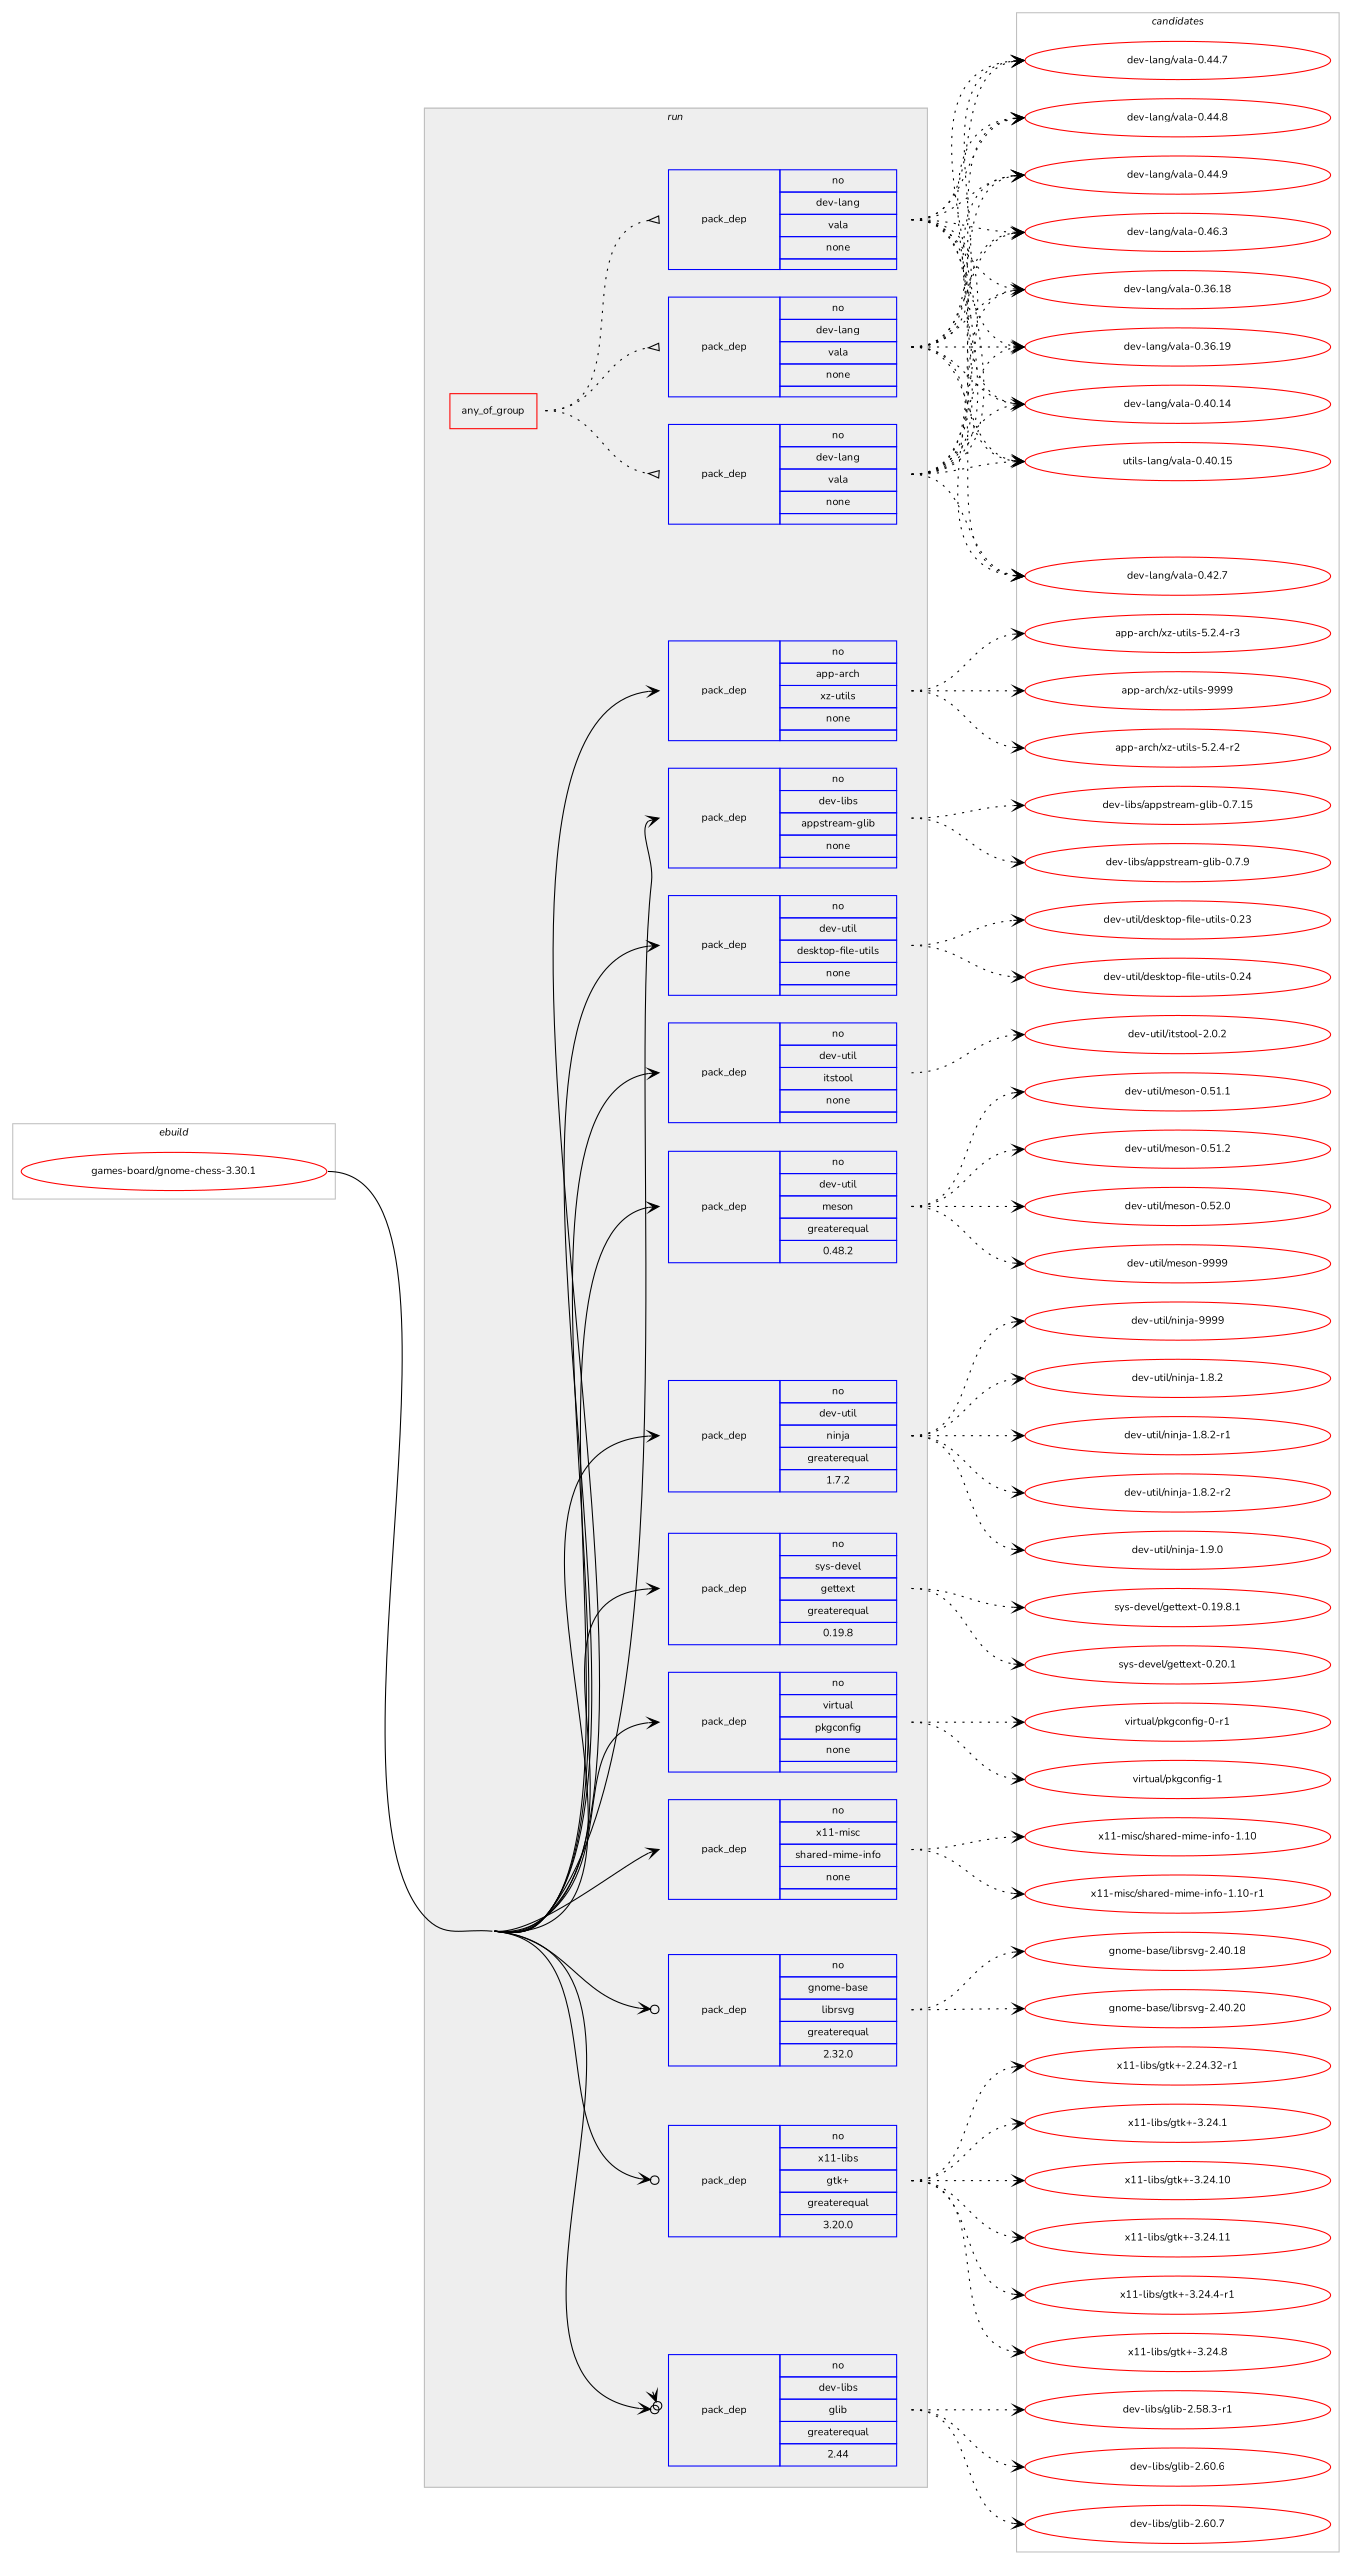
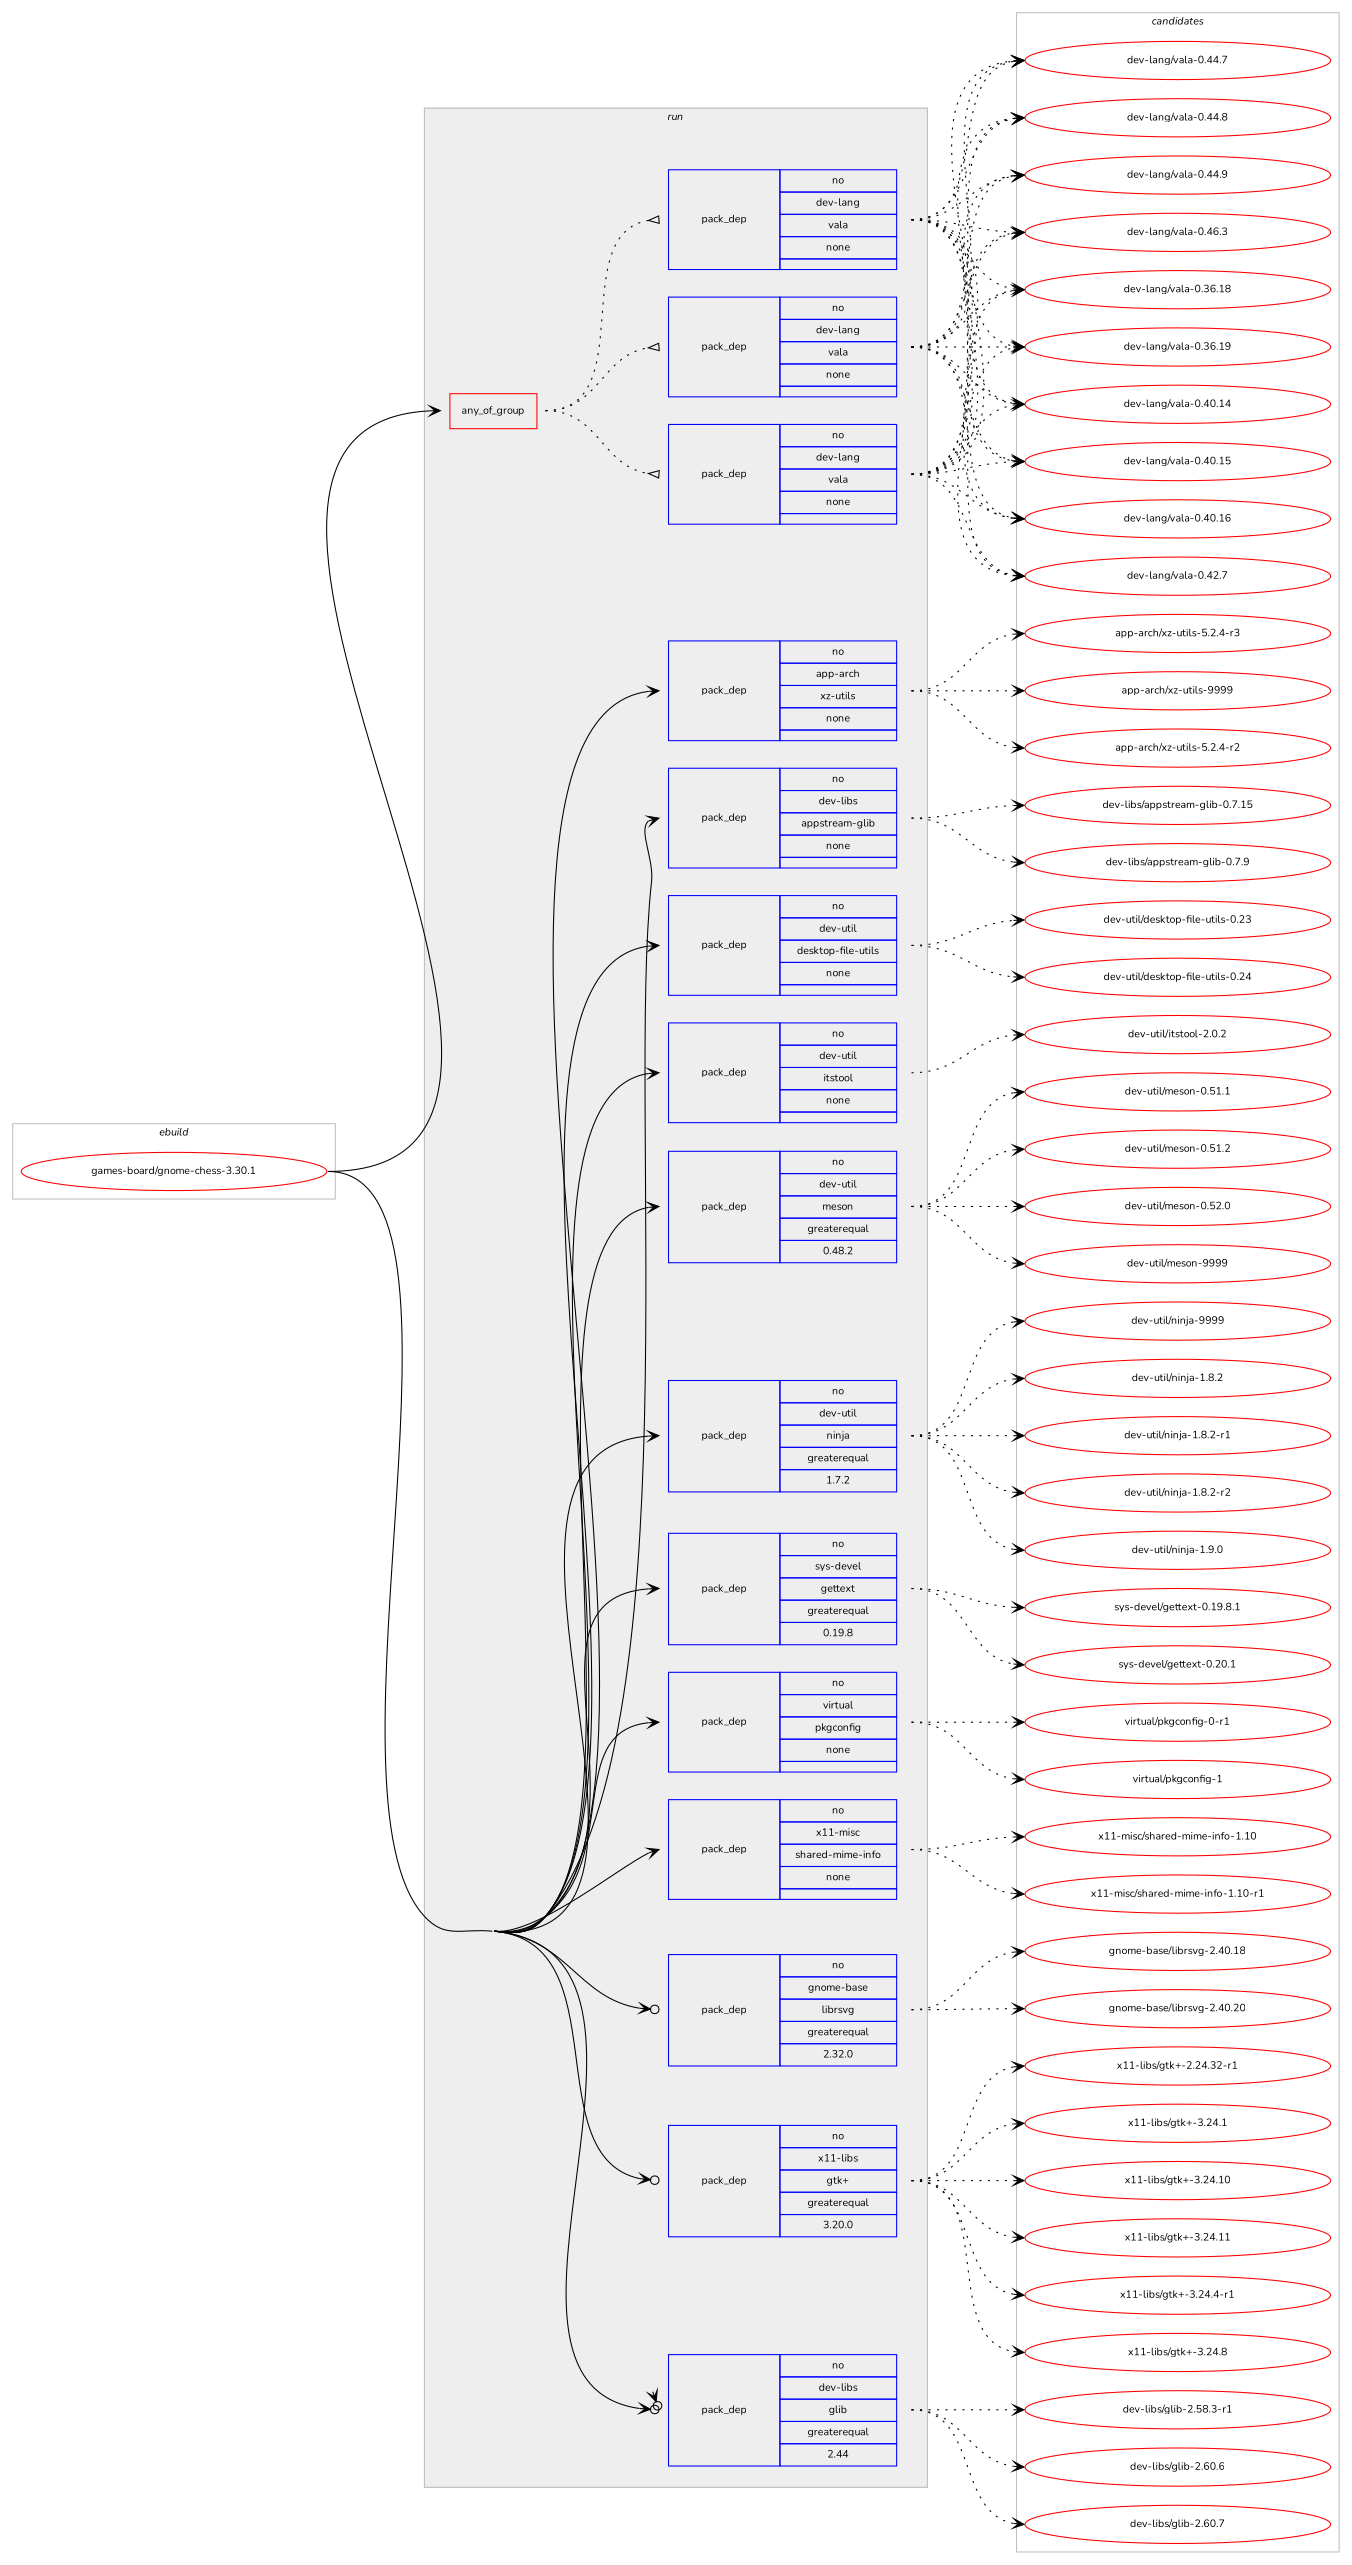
node "utils-lang/vala-0.40.15": label "utils-lang/vala-0.40.15" -> "dev-lang/vala-0.40.15"
node "dev-lang/vala-0.40.16": added
edge "games-board/gnome-chess-3.30.1" -> "any_of_group": added
